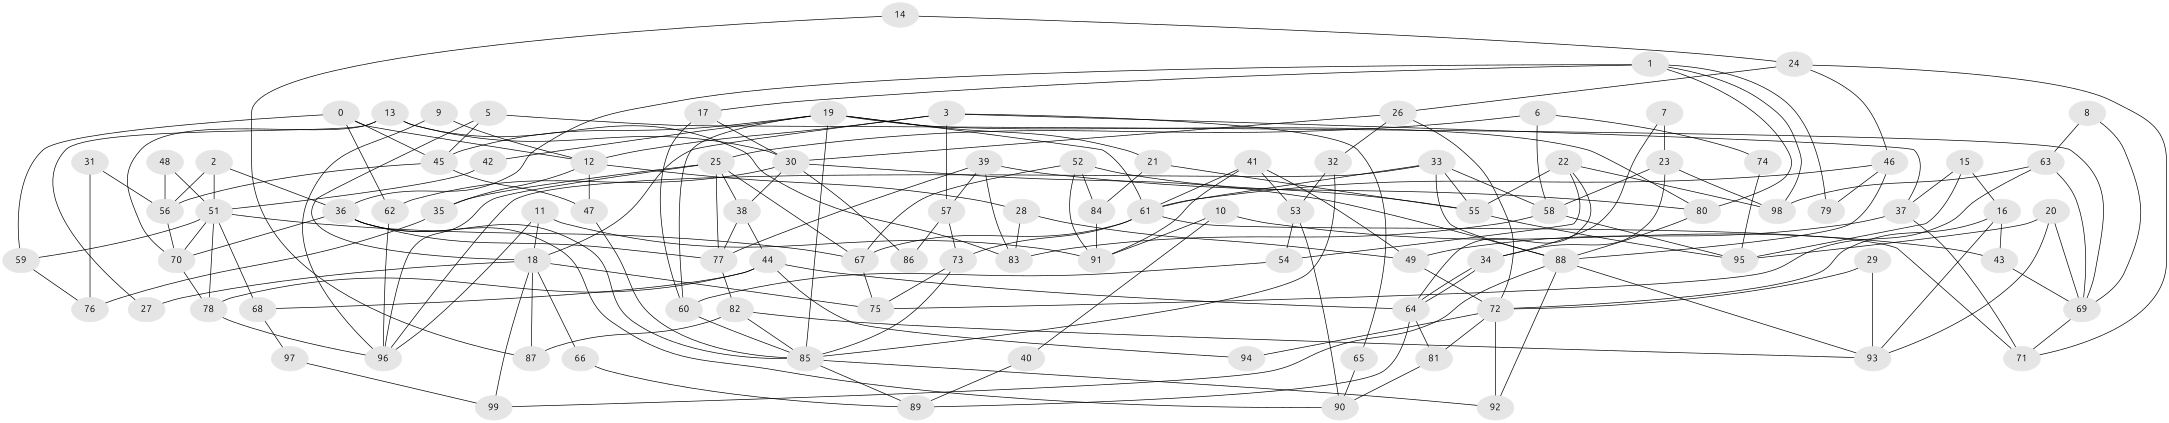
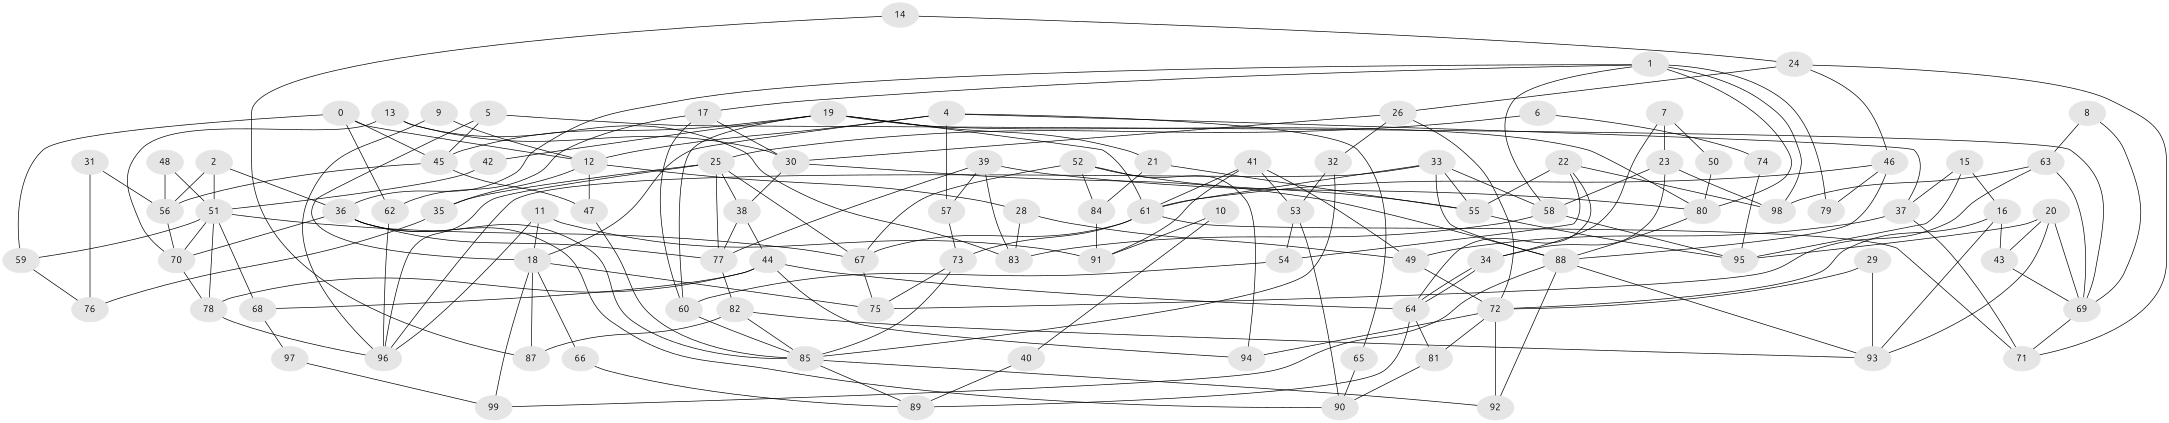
node "3": label "3" -> "4"
node "50": added
edge "6" -- "58": now "1" -- "58"
edge "30" -- "62": now "17" -- "62"
edge "52" -- "91": now "52" -- "94"
edge "19" -- "85": removed
edge "10" -- "43": now "20" -- "43"
node "86": removed
node "27": removed
